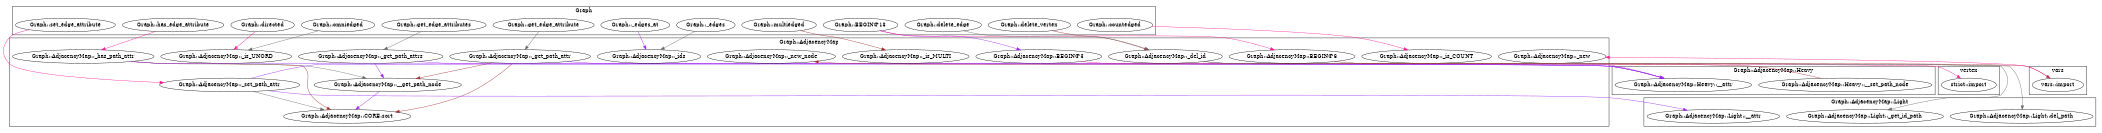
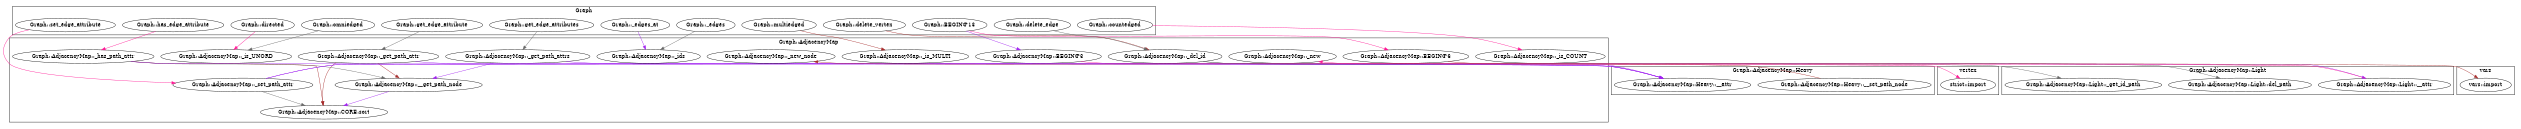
edge "vars::import" -> "Graph::AdjacencyMap::_new": now "Graph::AdjacencyMap::Light::__attr" -> "Graph::AdjacencyMap::_new"
